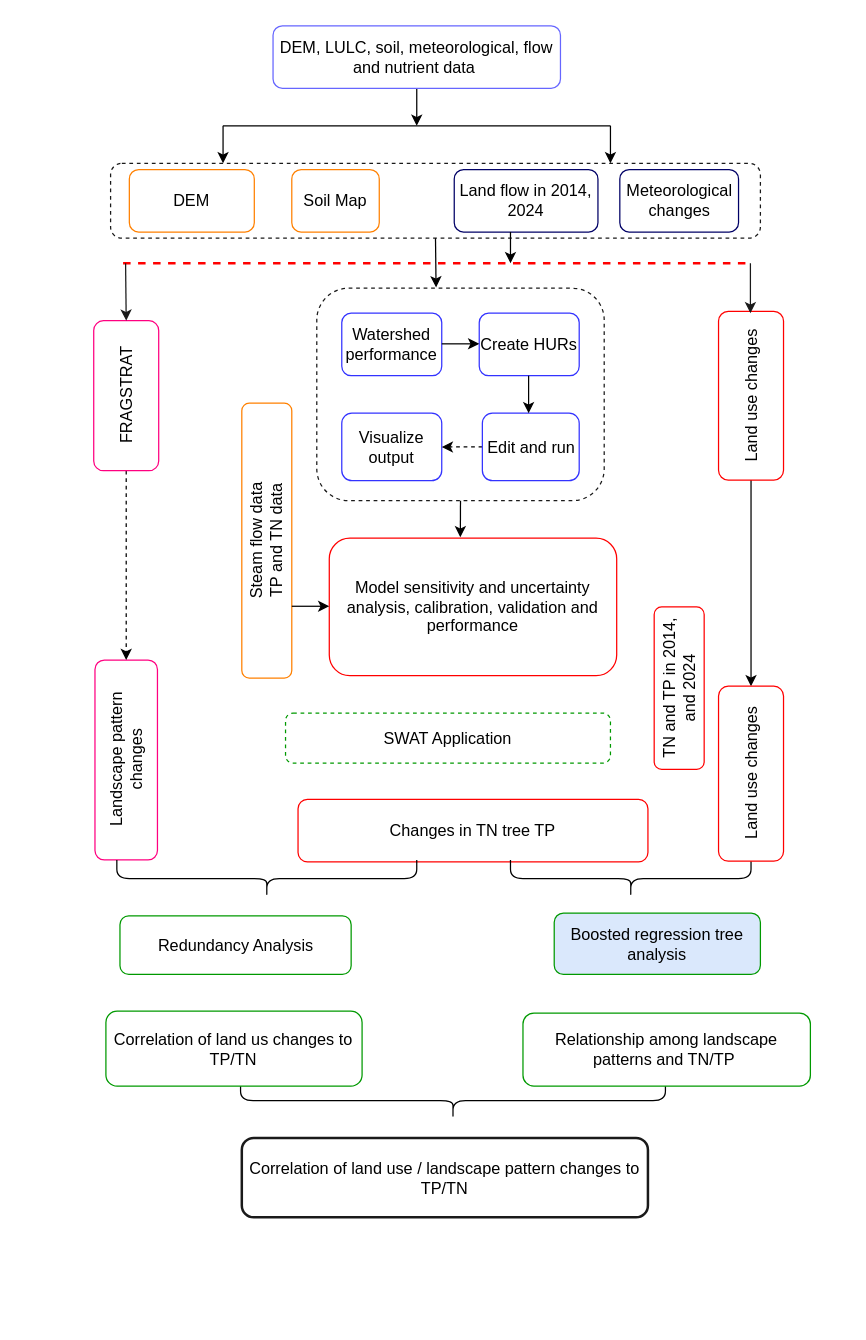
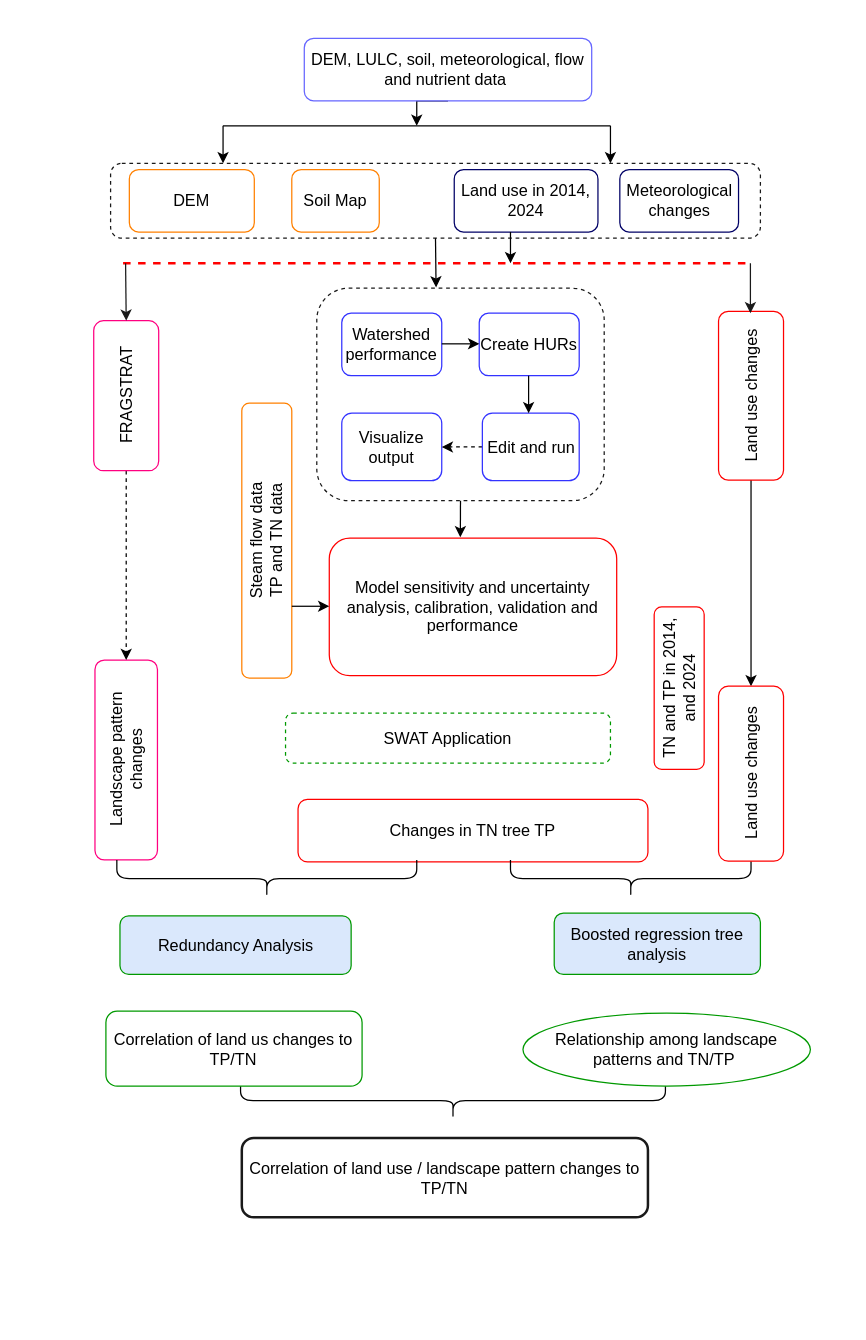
node "DEM, LULC, soil, meteorological, flow and nutrient data": moved (417, 57) -> (448, 69)
node "Land flow in 2014, 2024": label "Land flow in 2014, 2024" -> "Land use in 2014, 2024"
node "Redundancy Analysis": fillcolor #ffffff -> #dae8fc
node "Relationship among landscape patterns and TN/TP": shape rounded rectangle -> ellipse
